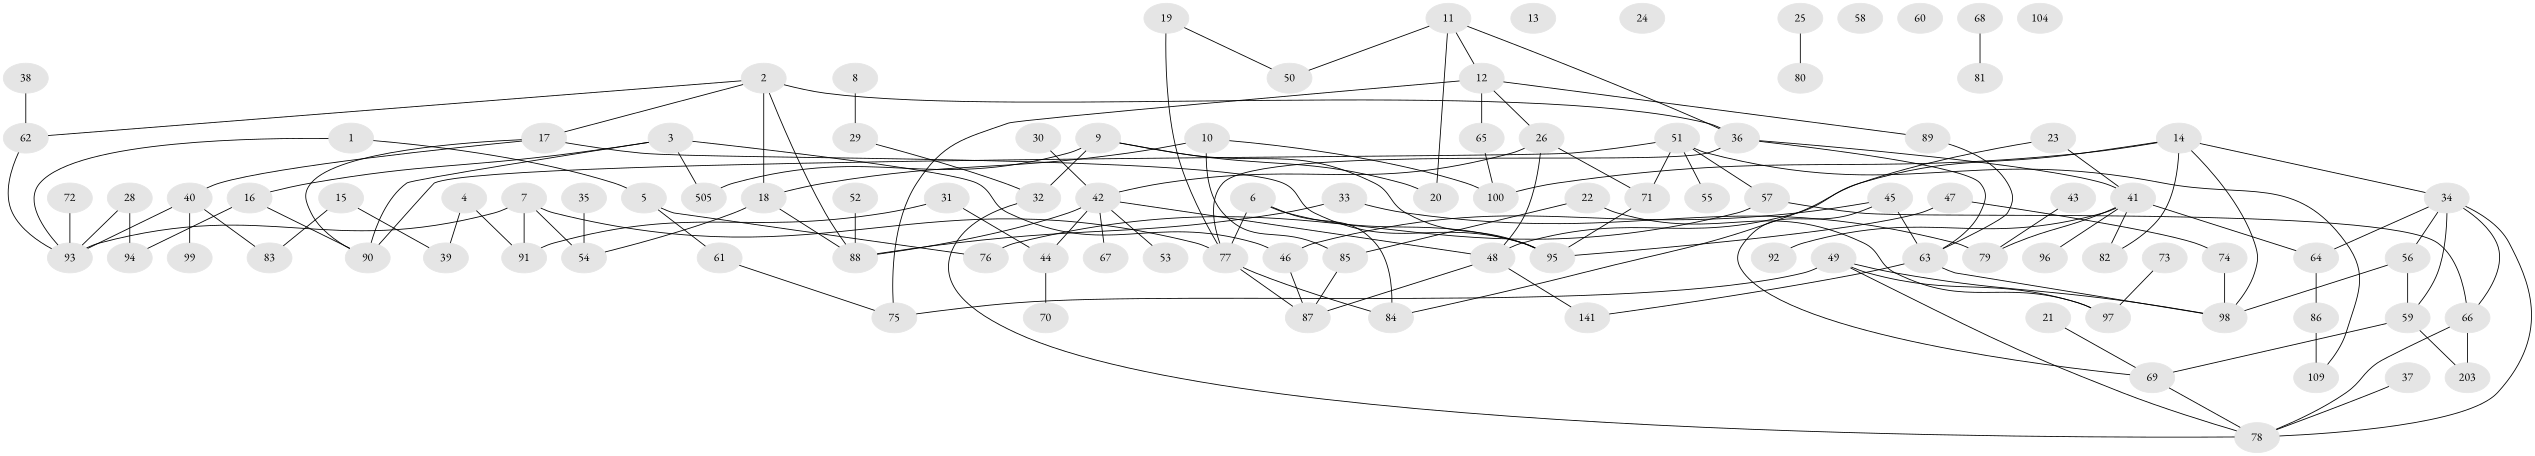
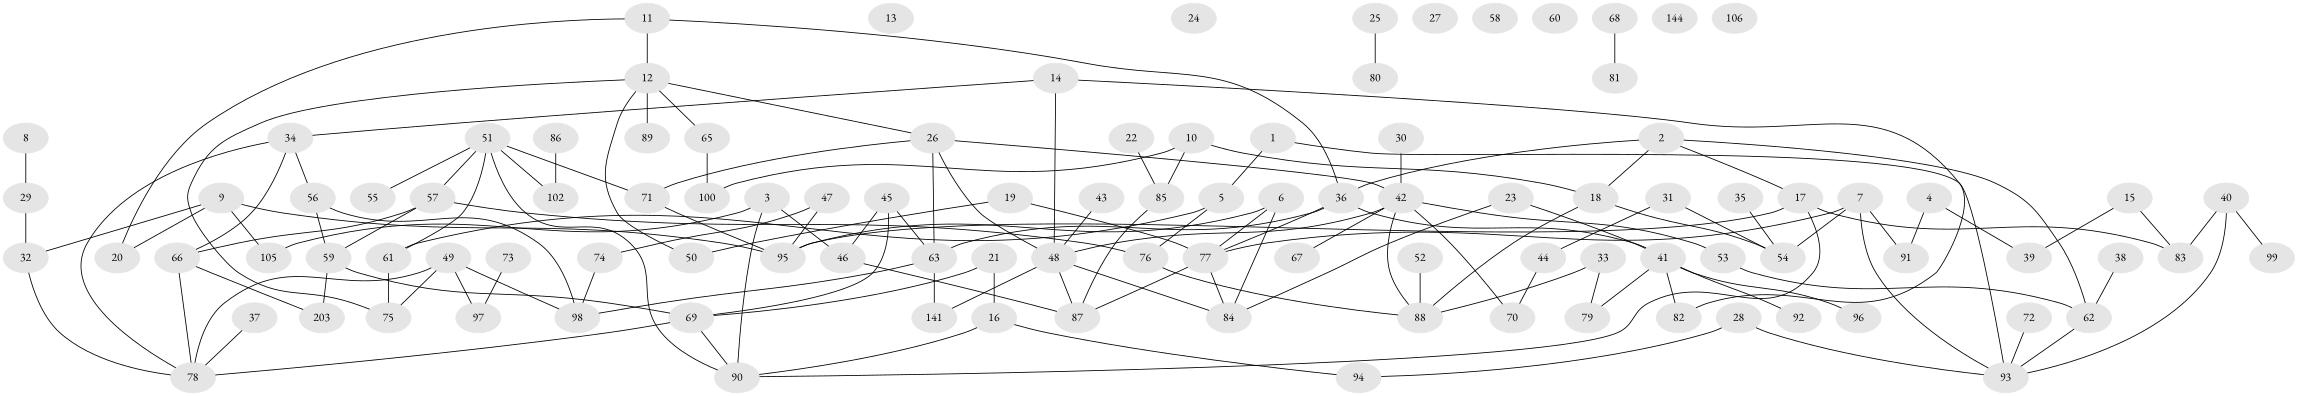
node "27": added
node "106": added
node "104": label "104" -> "144"
edge "11" -- "50": now "12" -- "50"
edge "17" -- "40": now "17" -- "83"
edge "3" -- "16": now "21" -- "16"
edge "14" -- "100": removed
edge "2" -- "88": now "76" -- "88"
node "505": label "505" -> "105"
edge "89" -- "63": now "26" -- "63"
edge "51" -- "61": added
edge "31" -- "91": now "31" -- "54"
edge "14" -- "98": removed
edge "42" -- "44": now "42" -- "70"
edge "43" -- "79": now "43" -- "48"
edge "22" -- "97": removed
node "64": removed
edge "34" -- "59": now "57" -- "59"
edge "48" -- "84": added
edge "53" -- "62": added
edge "69" -- "90": added
node "109": label "109" -> "102"
